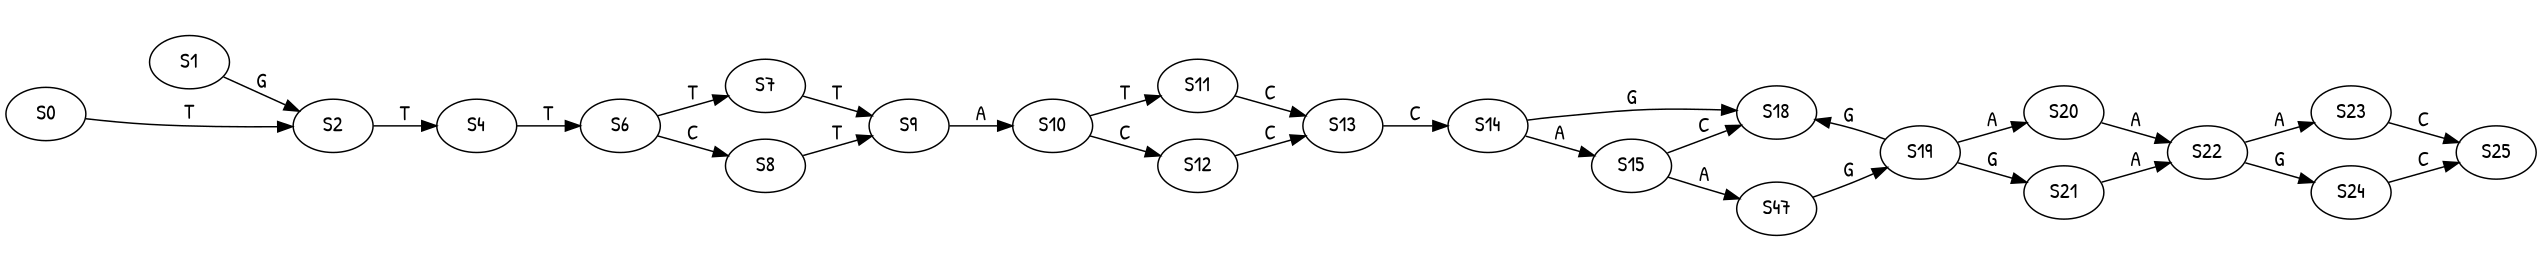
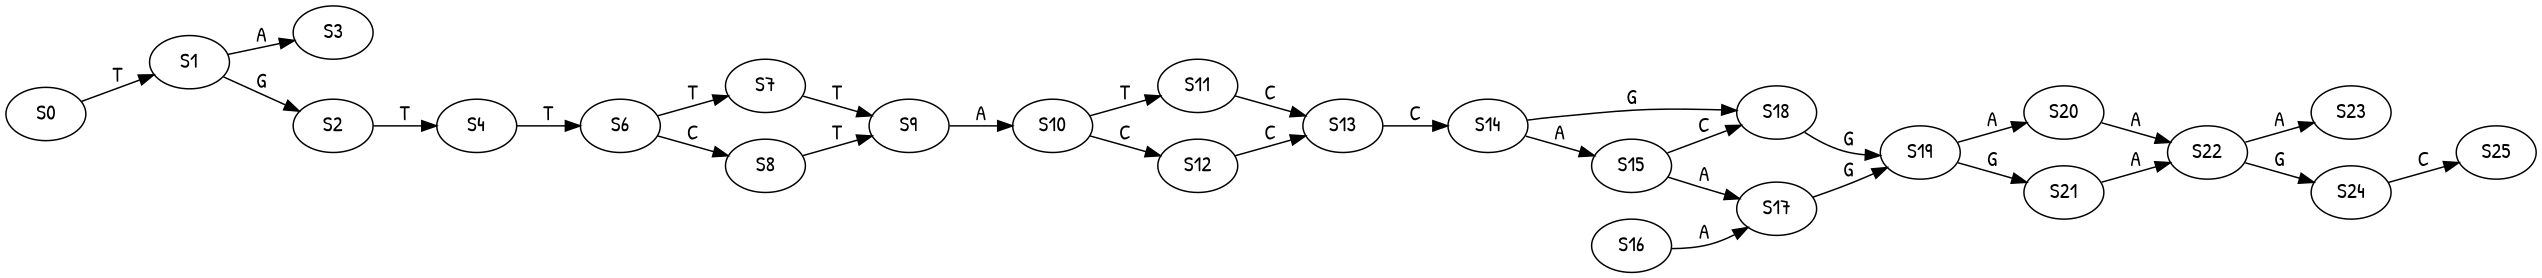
node "S3": added
edge "S0" -> "S2": now "S0" -> "S1"
edge "S19" -> "S18": reversed
edge "S23" -> "S25": removed, label "C"
node "S47": label "S47" -> "S17"
node "S16": added
